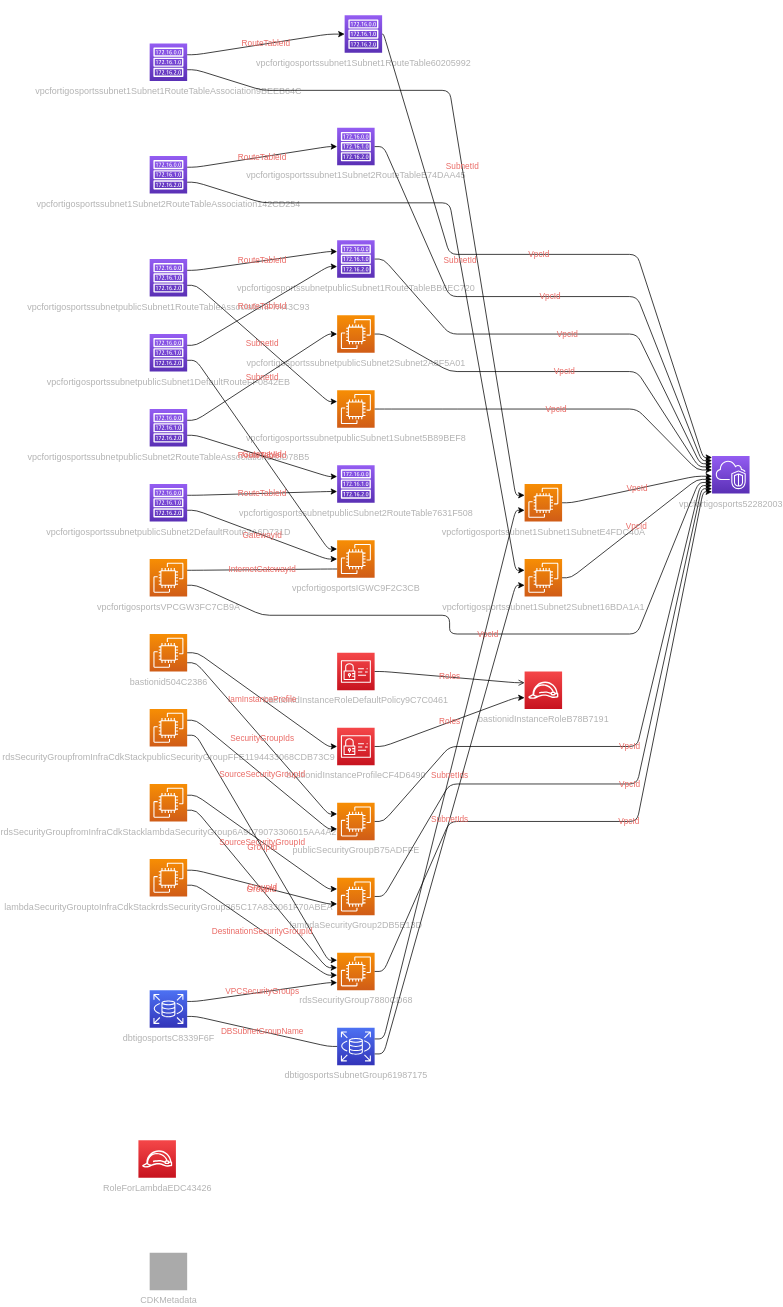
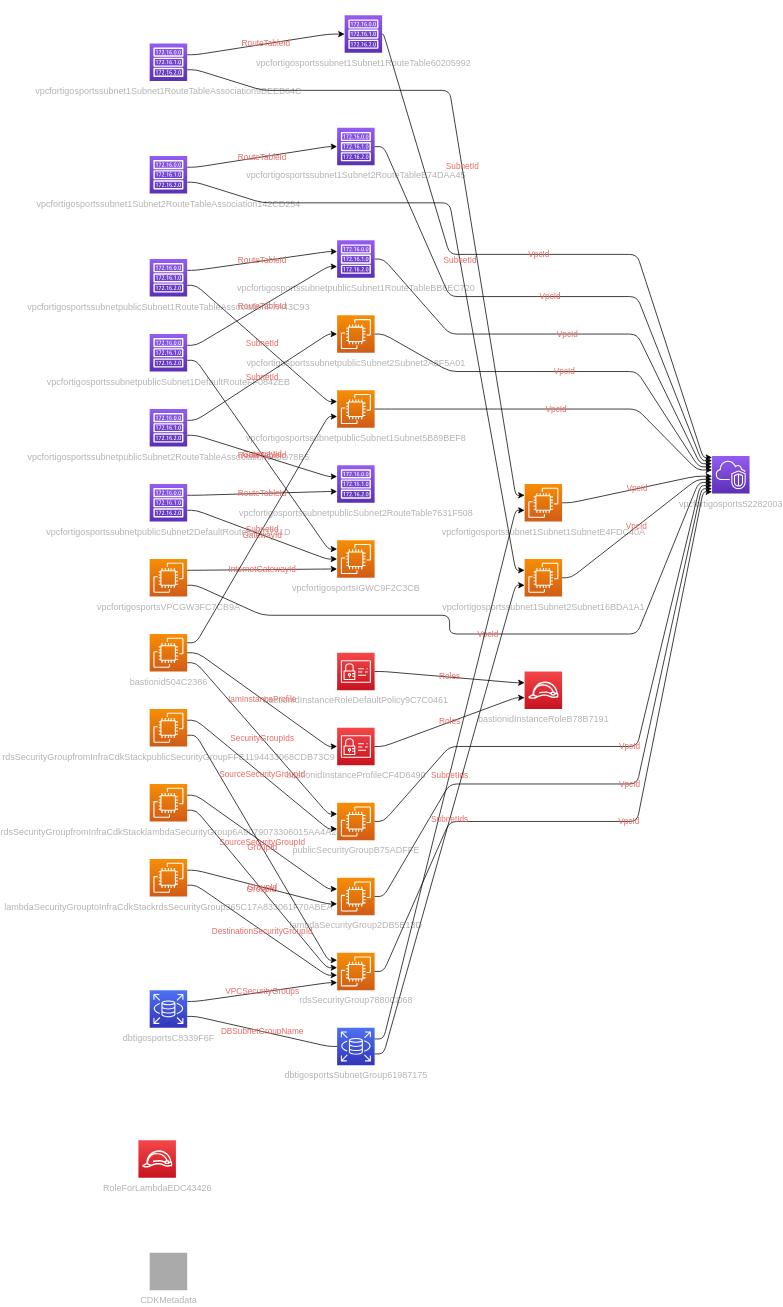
edge "bastionid504C2386" -> "vpcfortigosportssubnetpublicSubnet1Subnet5B89BEF8": added, label "SubnetId"
edge "vpcfortigosportsIGWC9F2C3CB" -- "vpcfortigosportsVPCGW3FC7CB9A": arrowhead none -> classic
edge "bastionidInstanceRoleDefaultPolicy9C7C0461" -> "bastionidInstanceRoleB78B7191": arrowhead open -> classic
